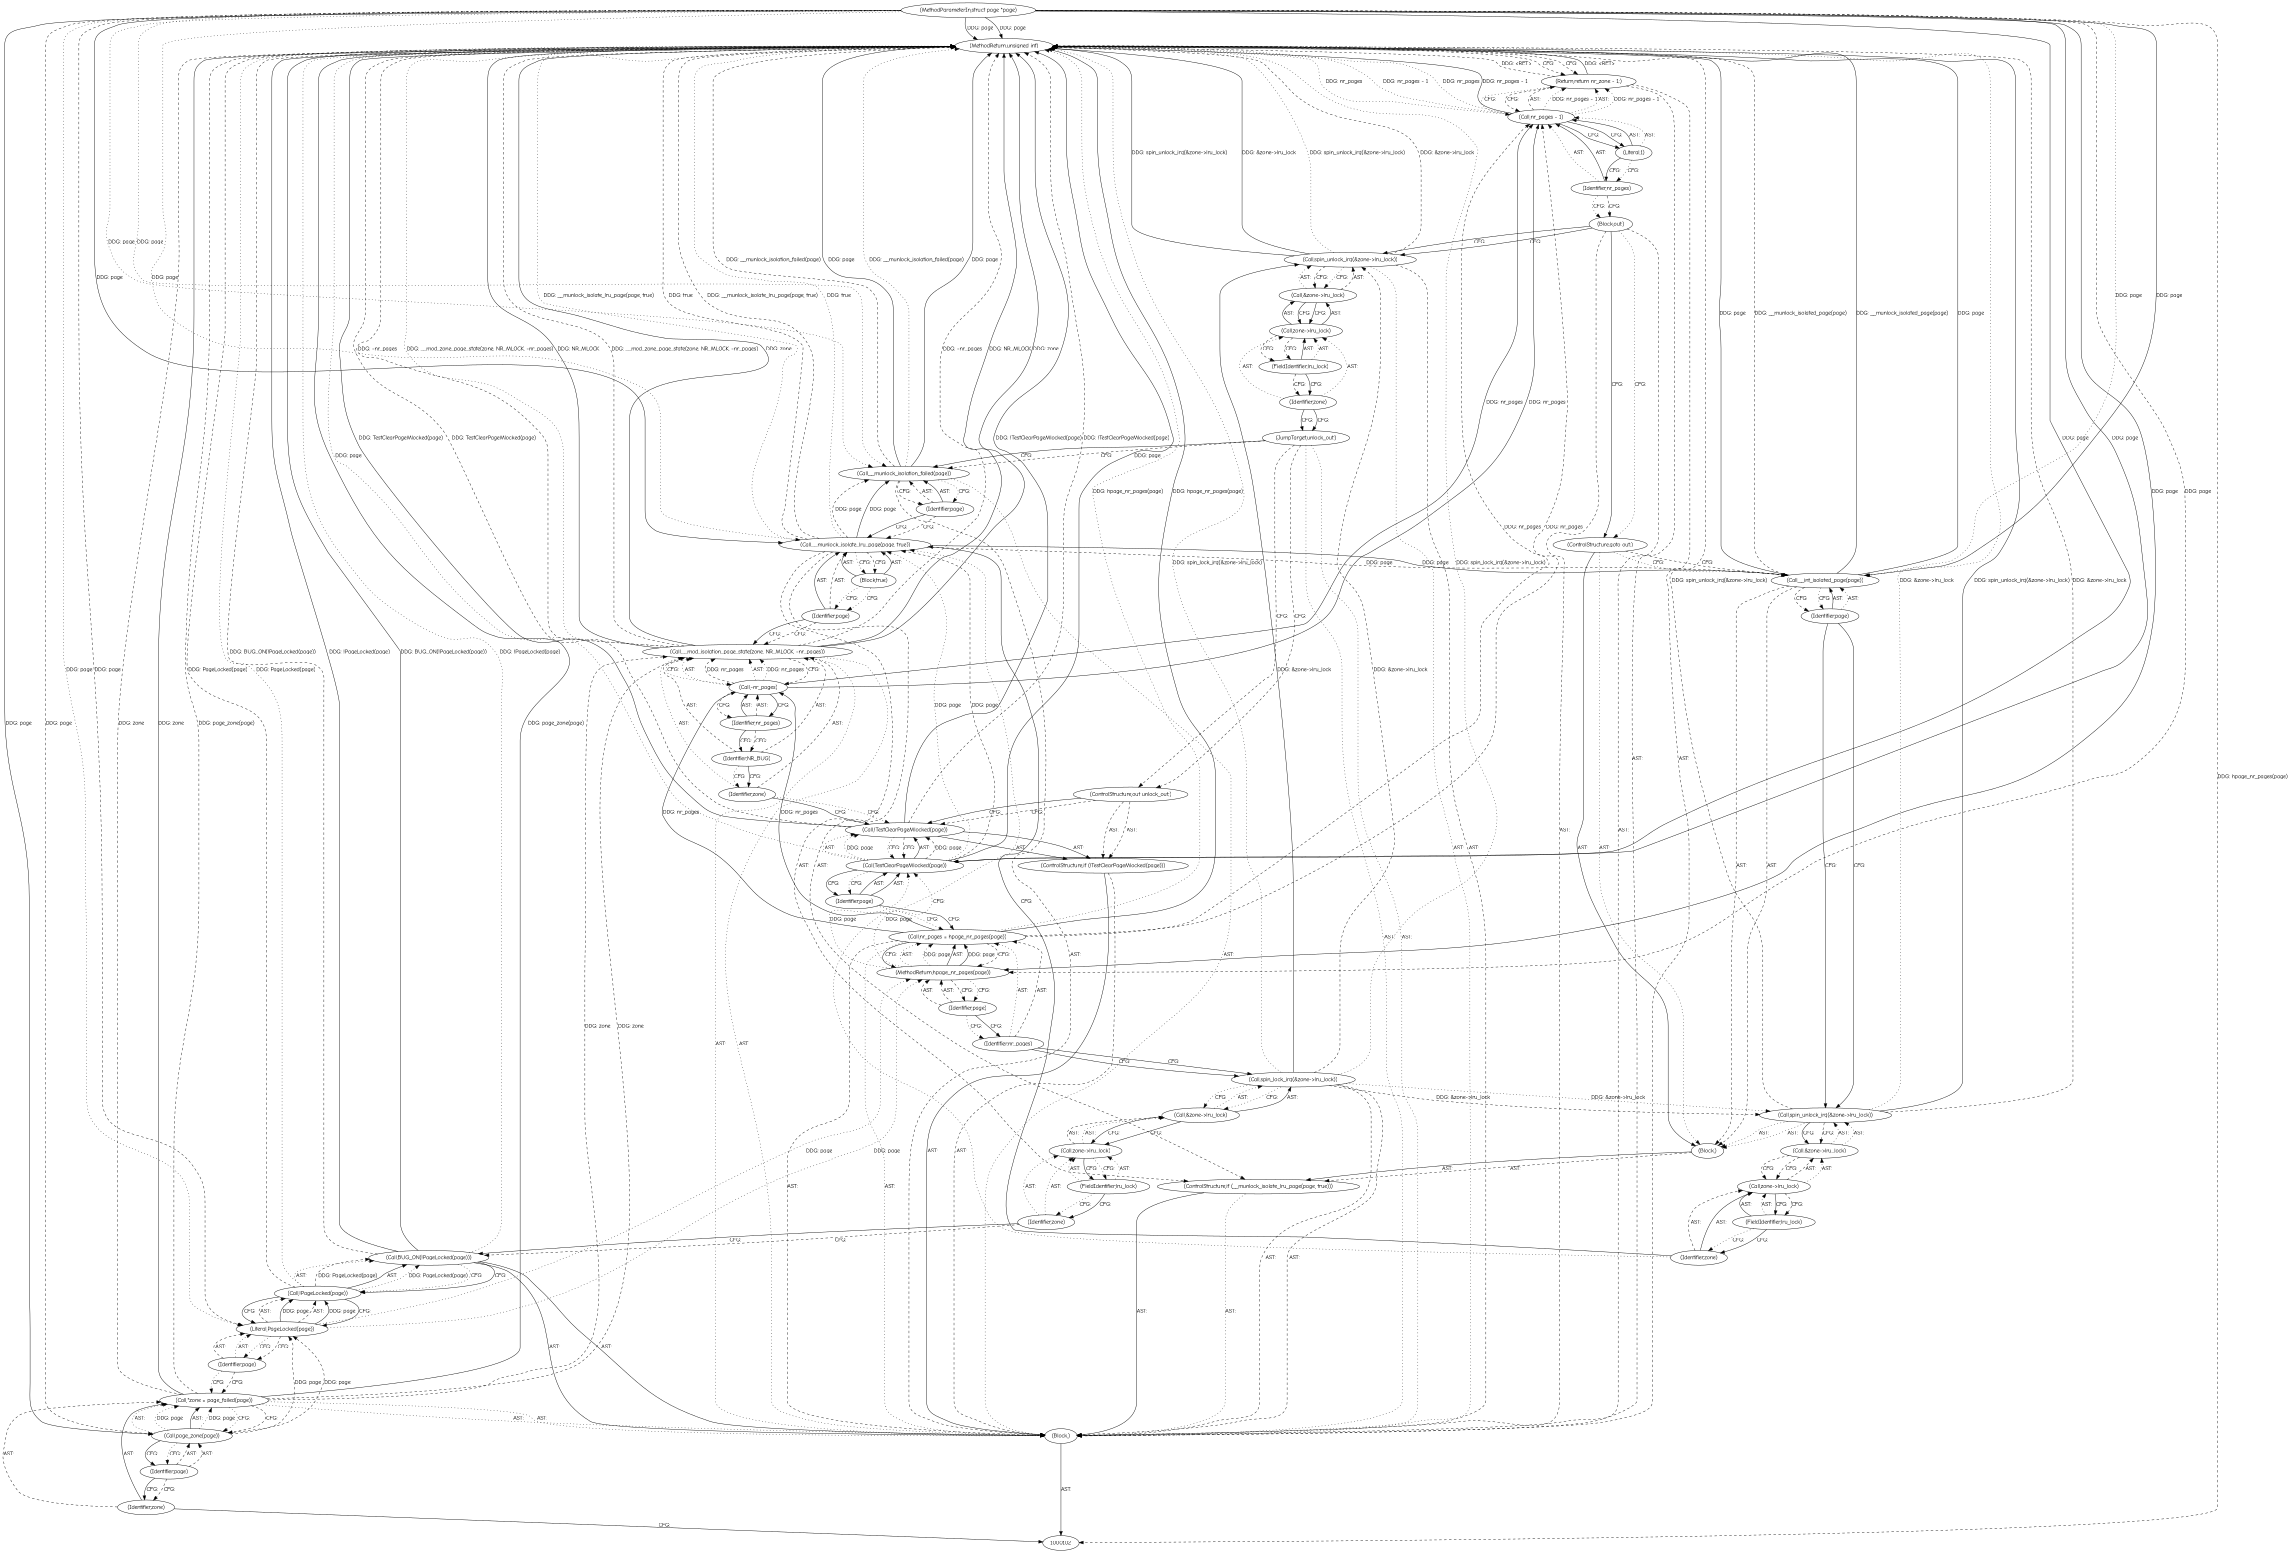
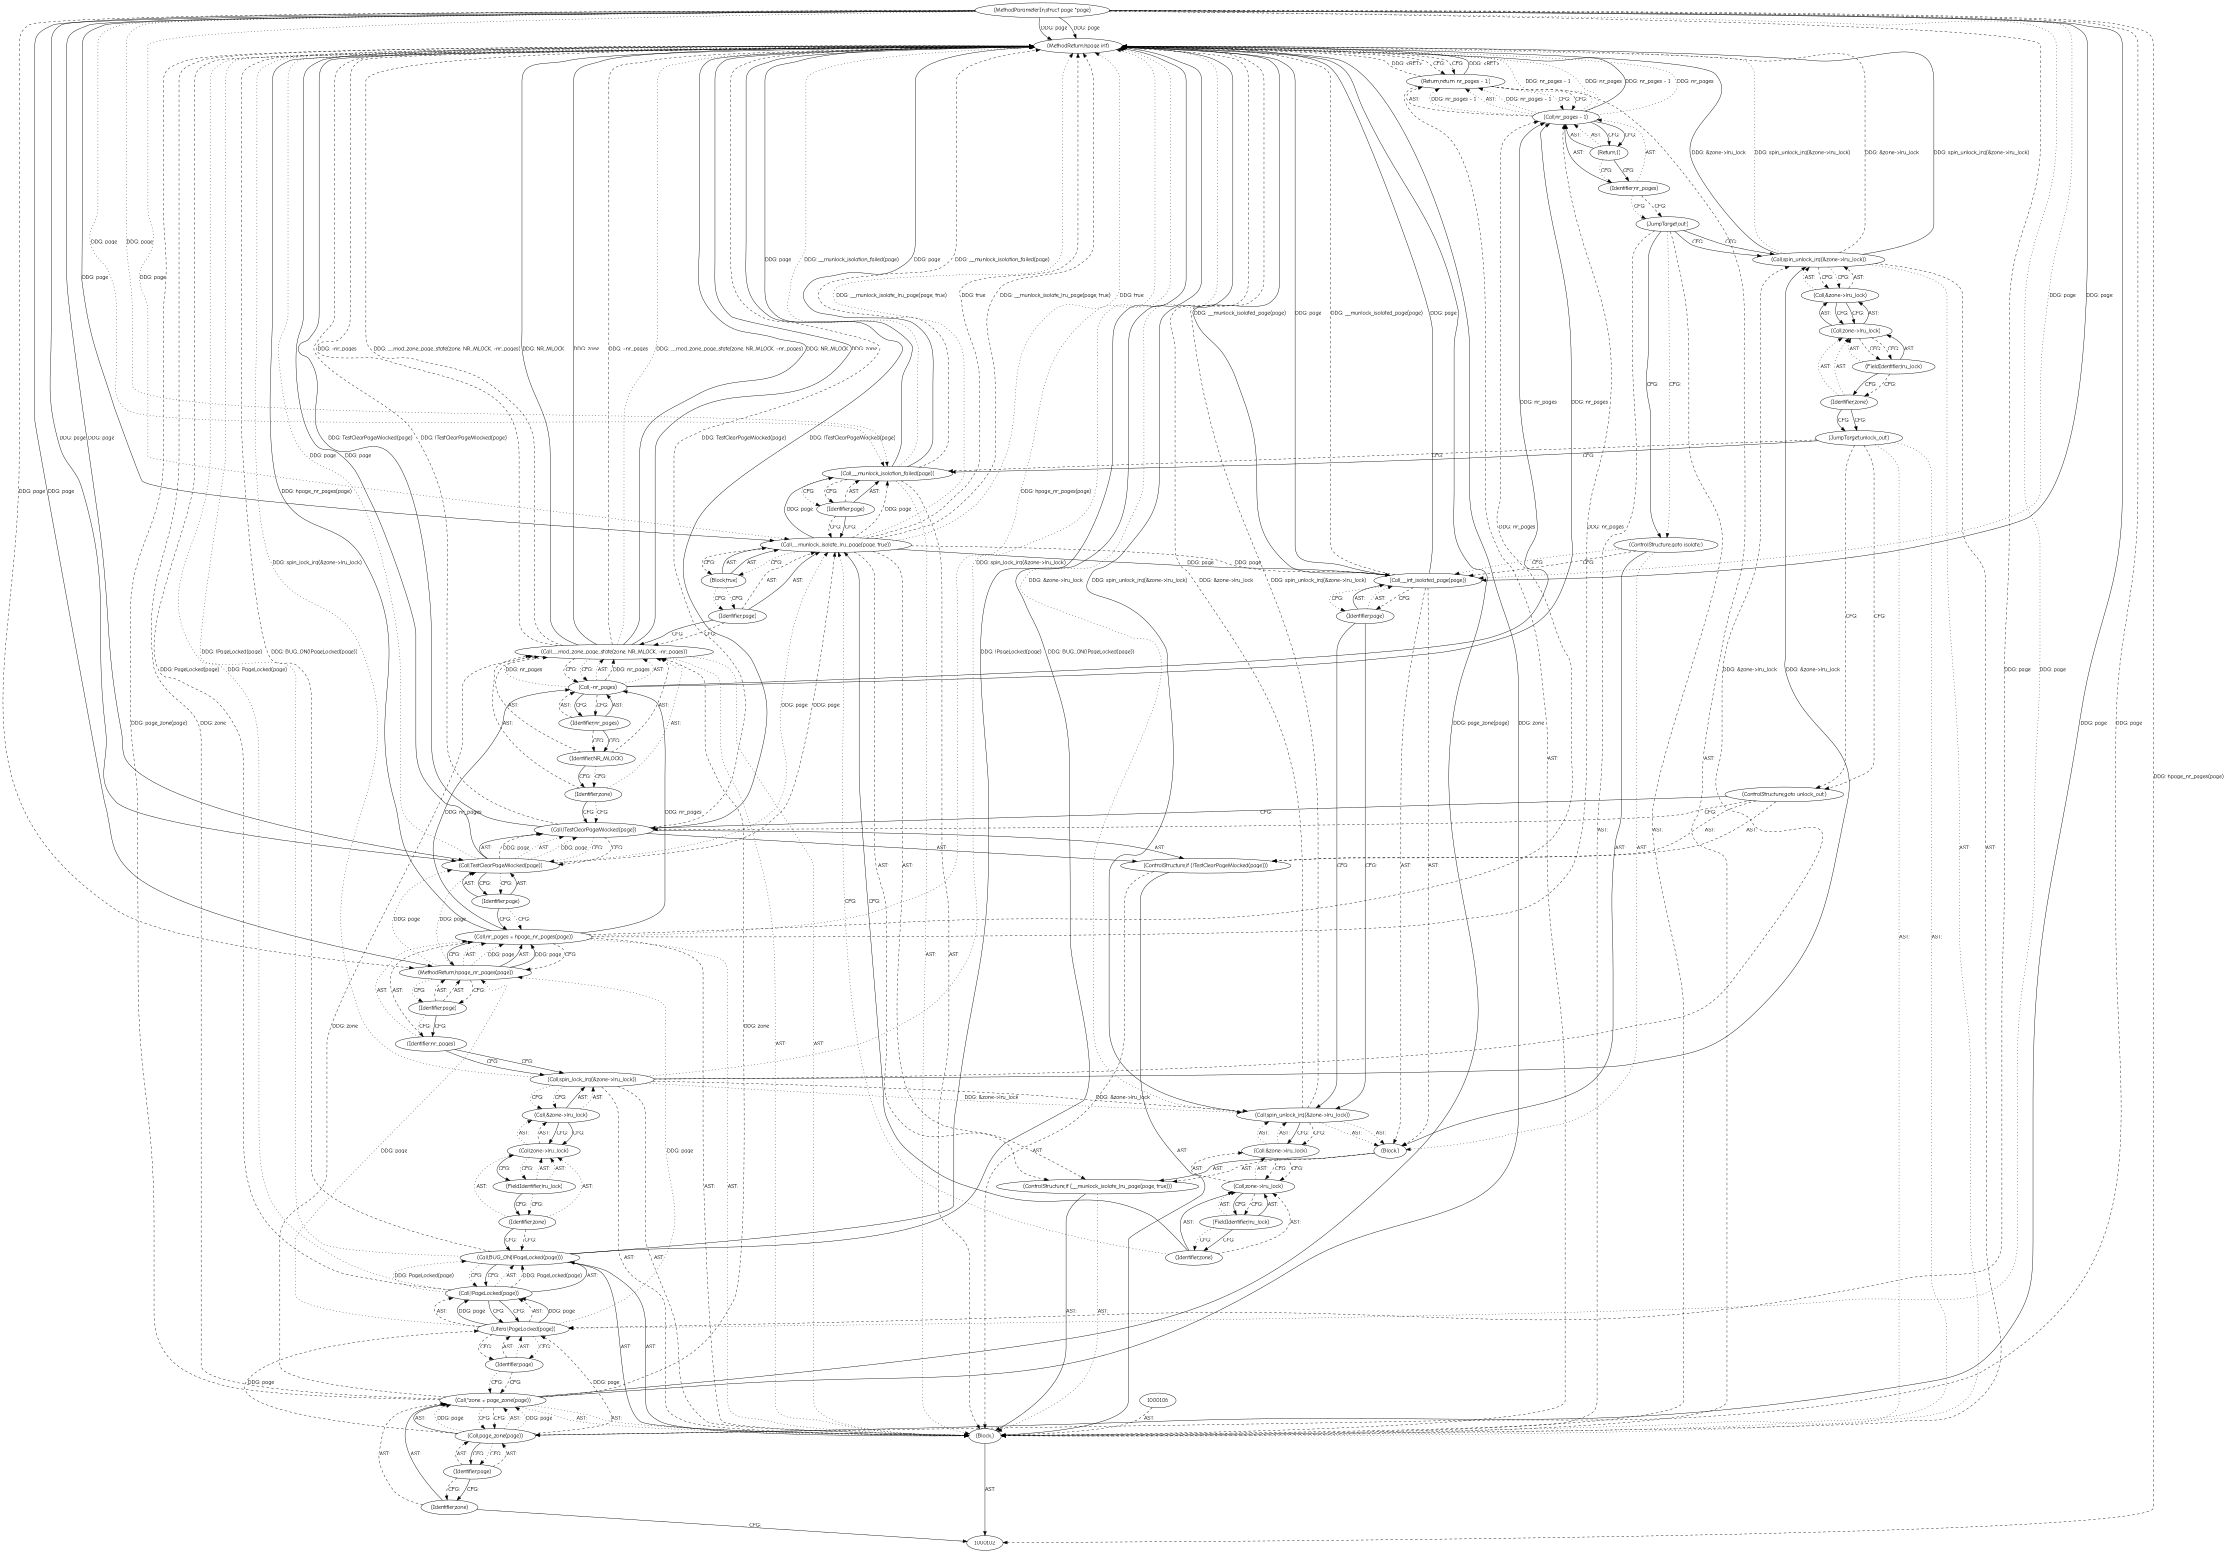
node "(MethodReturn,unsigned int)": label "(MethodReturn,unsigned int)" -> "(MethodReturn,hpage int)"
node "(Return,return nr_zone - 1;)": label "(Return,return nr_zone - 1;)" -> "(Return,return nr_pages - 1;)"
node "(Literal,1)": label "(Literal,1)" -> "(Return,1)"
node "(Block,out:)": label "(Block,out:)" -> "(JumpTarget,out:)"
node "(ControlStructure,goto out;)": label "(ControlStructure,goto out;)" -> "(ControlStructure,goto isolate;)"
node "(Call,__mod_isolation_page_state(zone, NR_MLOCK, -nr_pages))": label "(Call,__mod_isolation_page_state(zone, NR_MLOCK, -nr_pages))" -> "(Call,__mod_zone_page_state(zone, NR_MLOCK, -nr_pages))"
node "(Identifier,NR_BUG)": label "(Identifier,NR_BUG)" -> "(Identifier,NR_MLOCK)"
node "(ControlStructure,out unlock_out;)": label "(ControlStructure,out unlock_out;)" -> "(ControlStructure,goto unlock_out;)"
node "(Call,*zone = page_failed(page))": label "(Call,*zone = page_failed(page))" -> "(Call,*zone = page_zone(page))"
node "1000106": added
